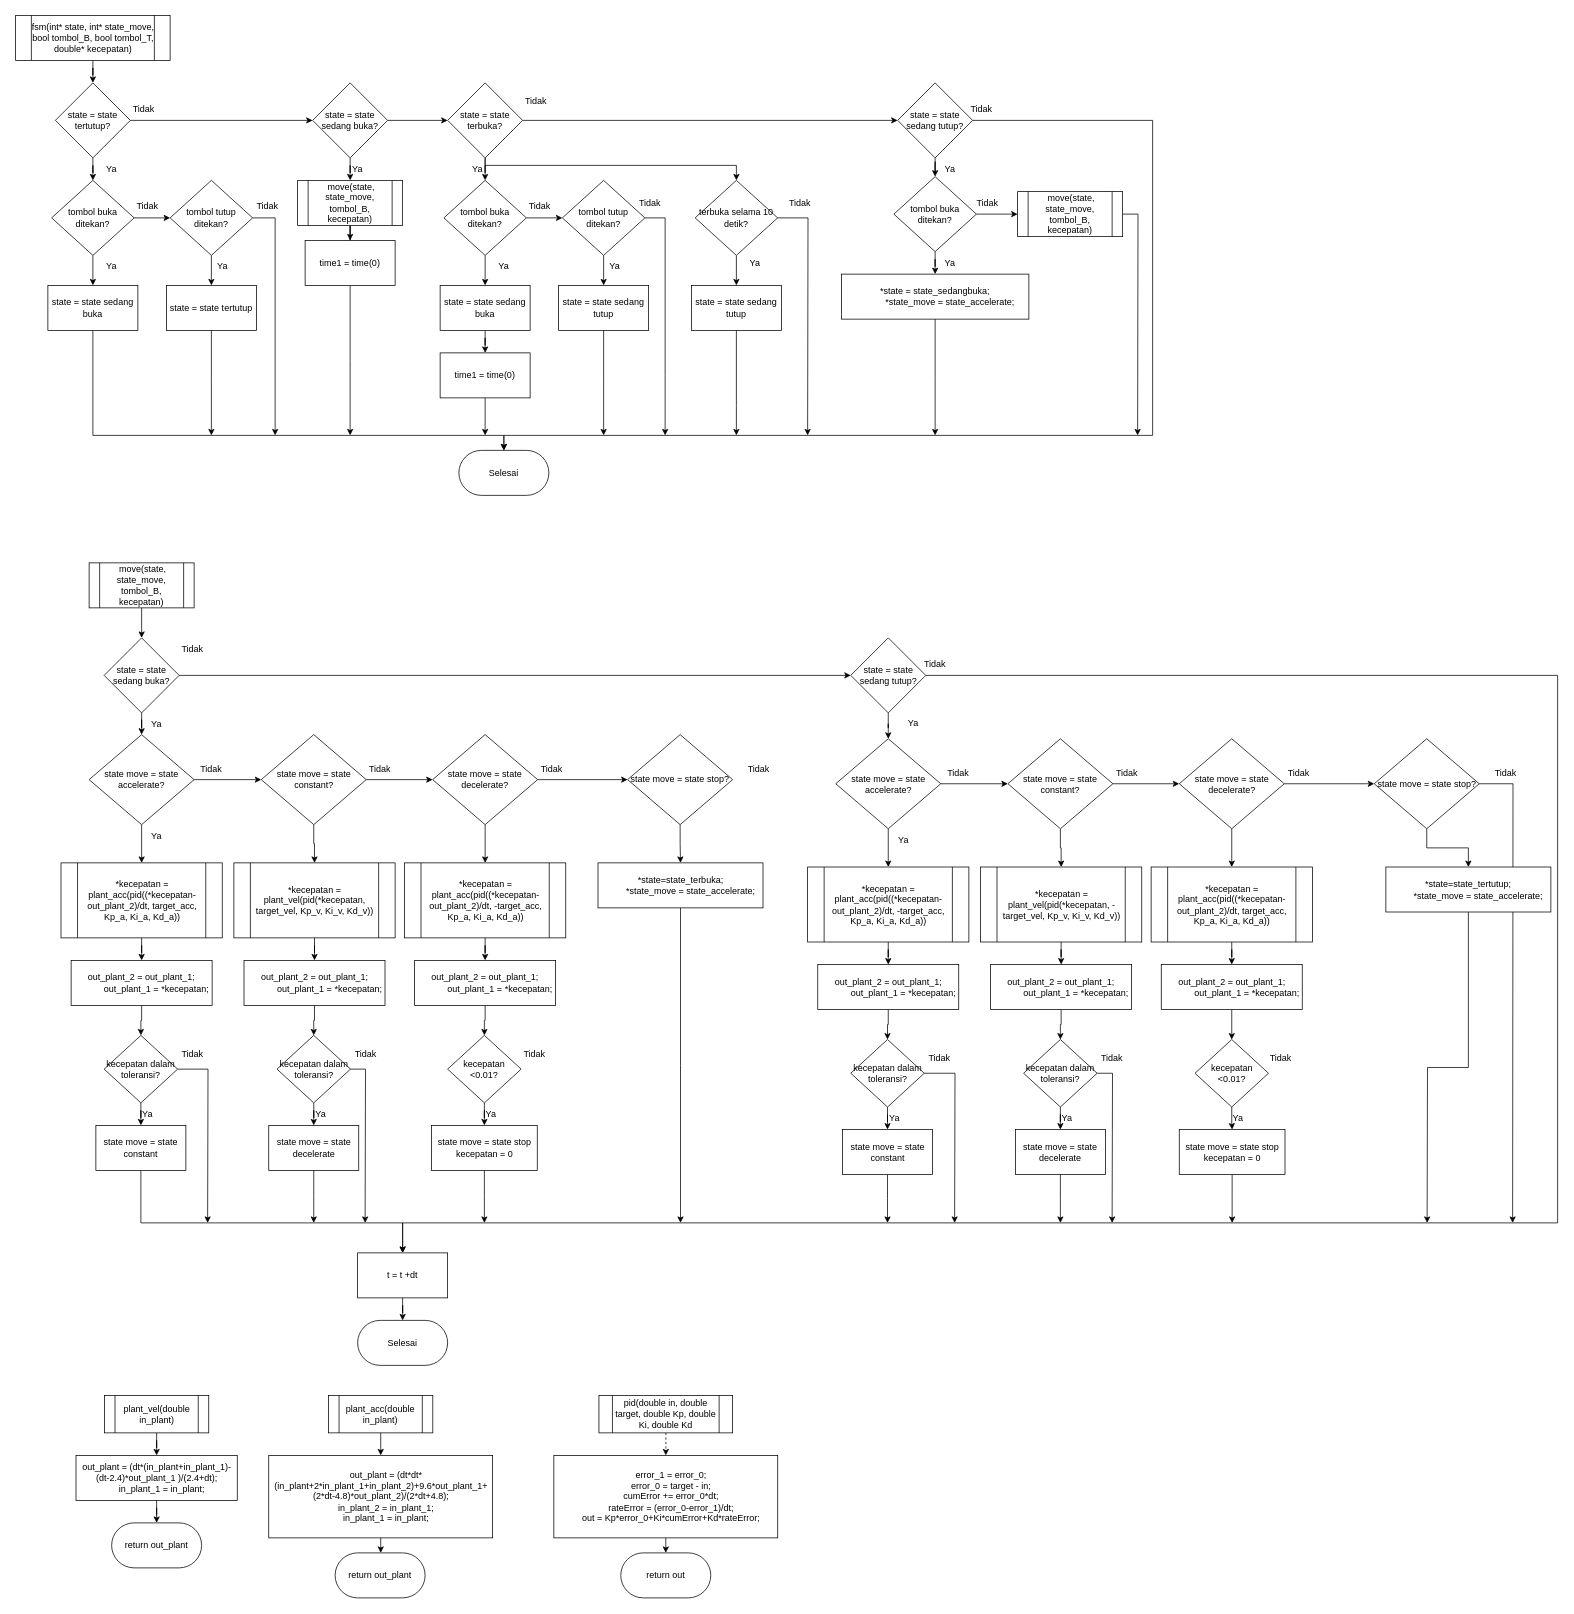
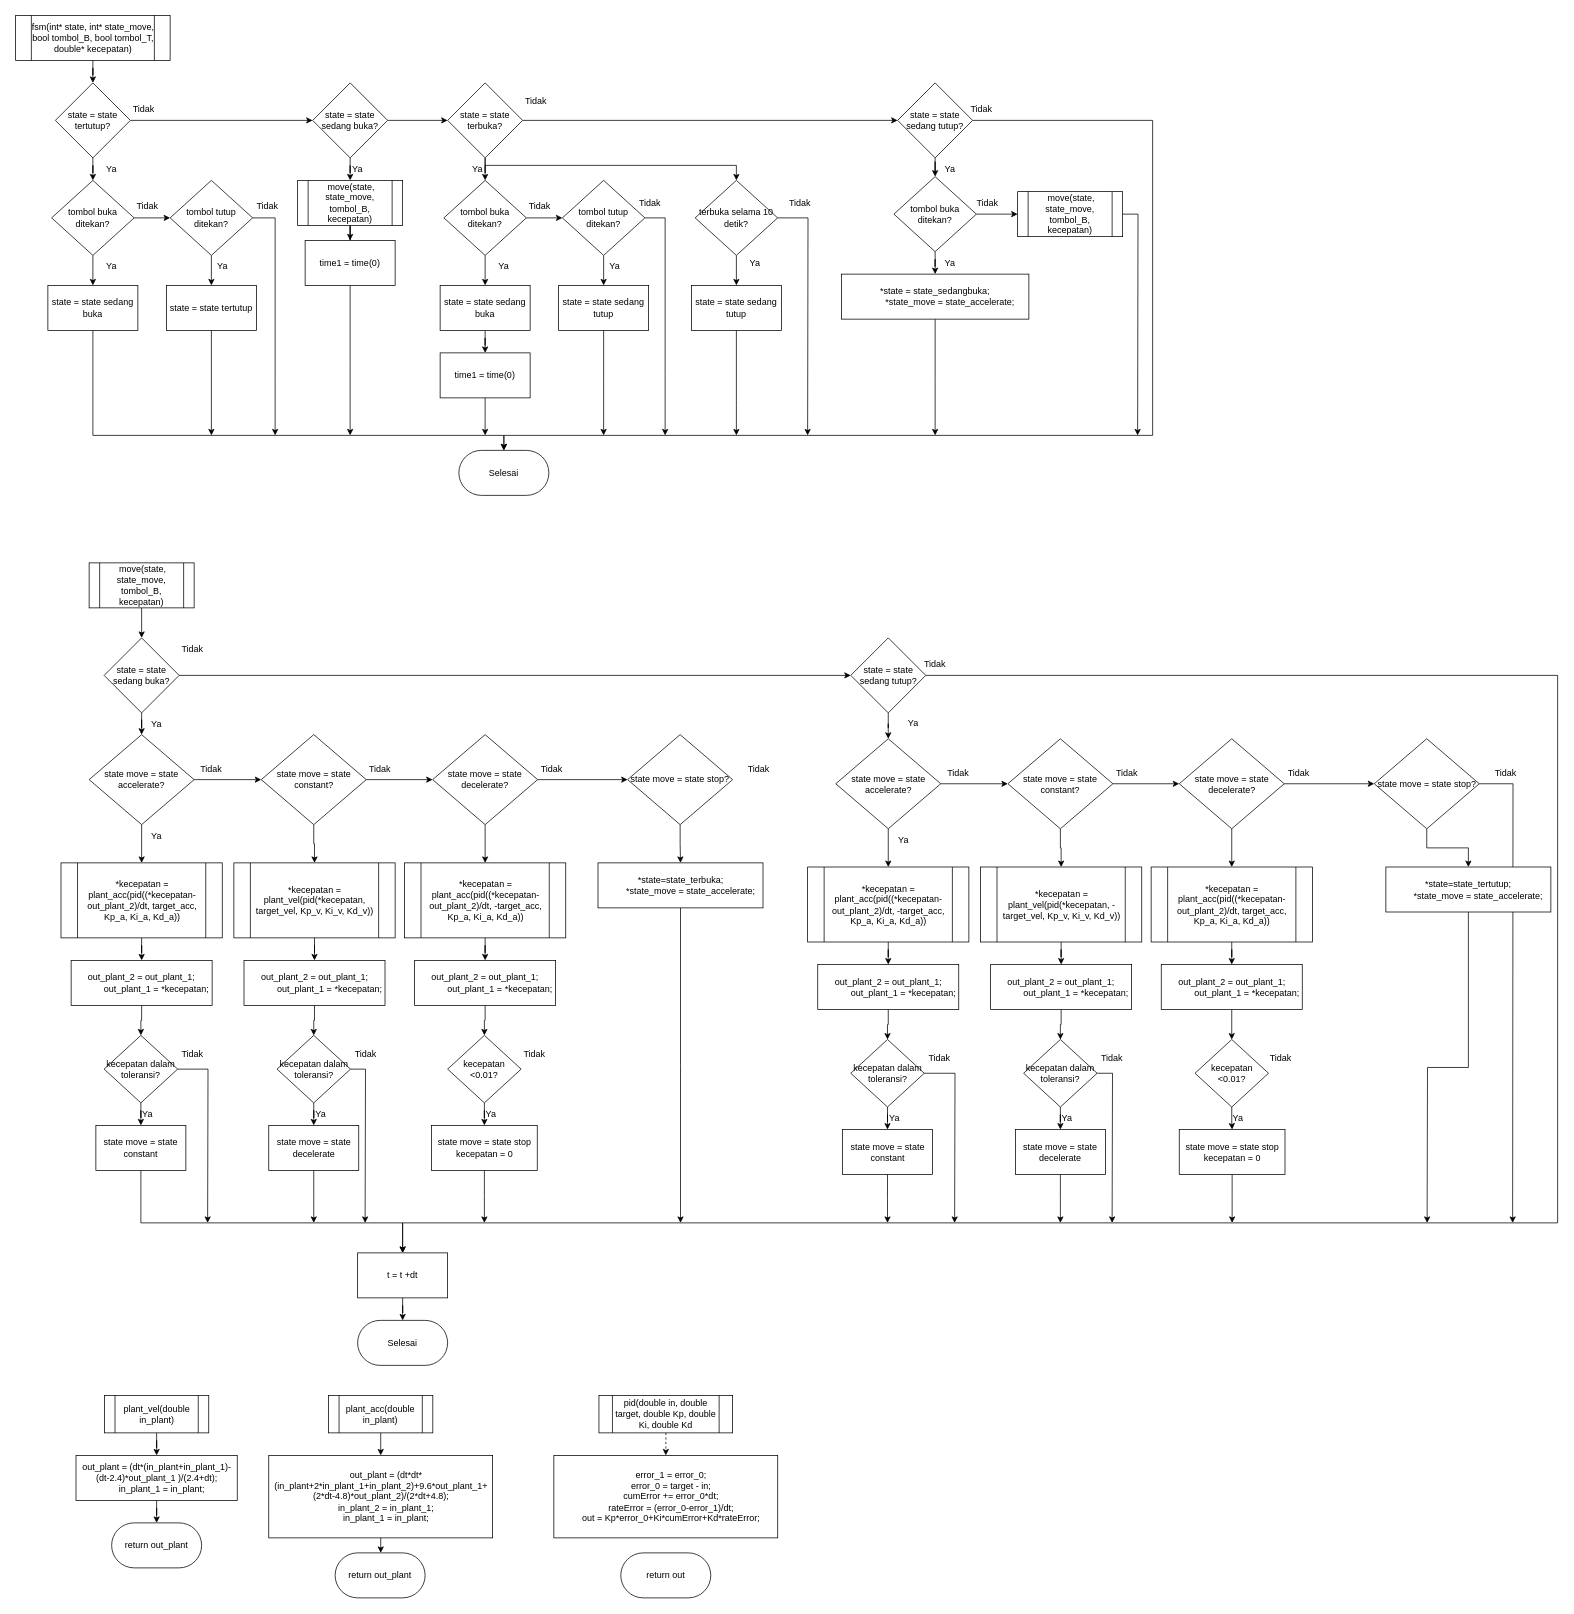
edge "error_1 = error_0; error_0 = target - in; cumError += error_0*dt; rateError = (error_0-error_1)/dt; out = Kp*error_0+Ki*cumError+Kd*rateError;" -> "return out": removed
